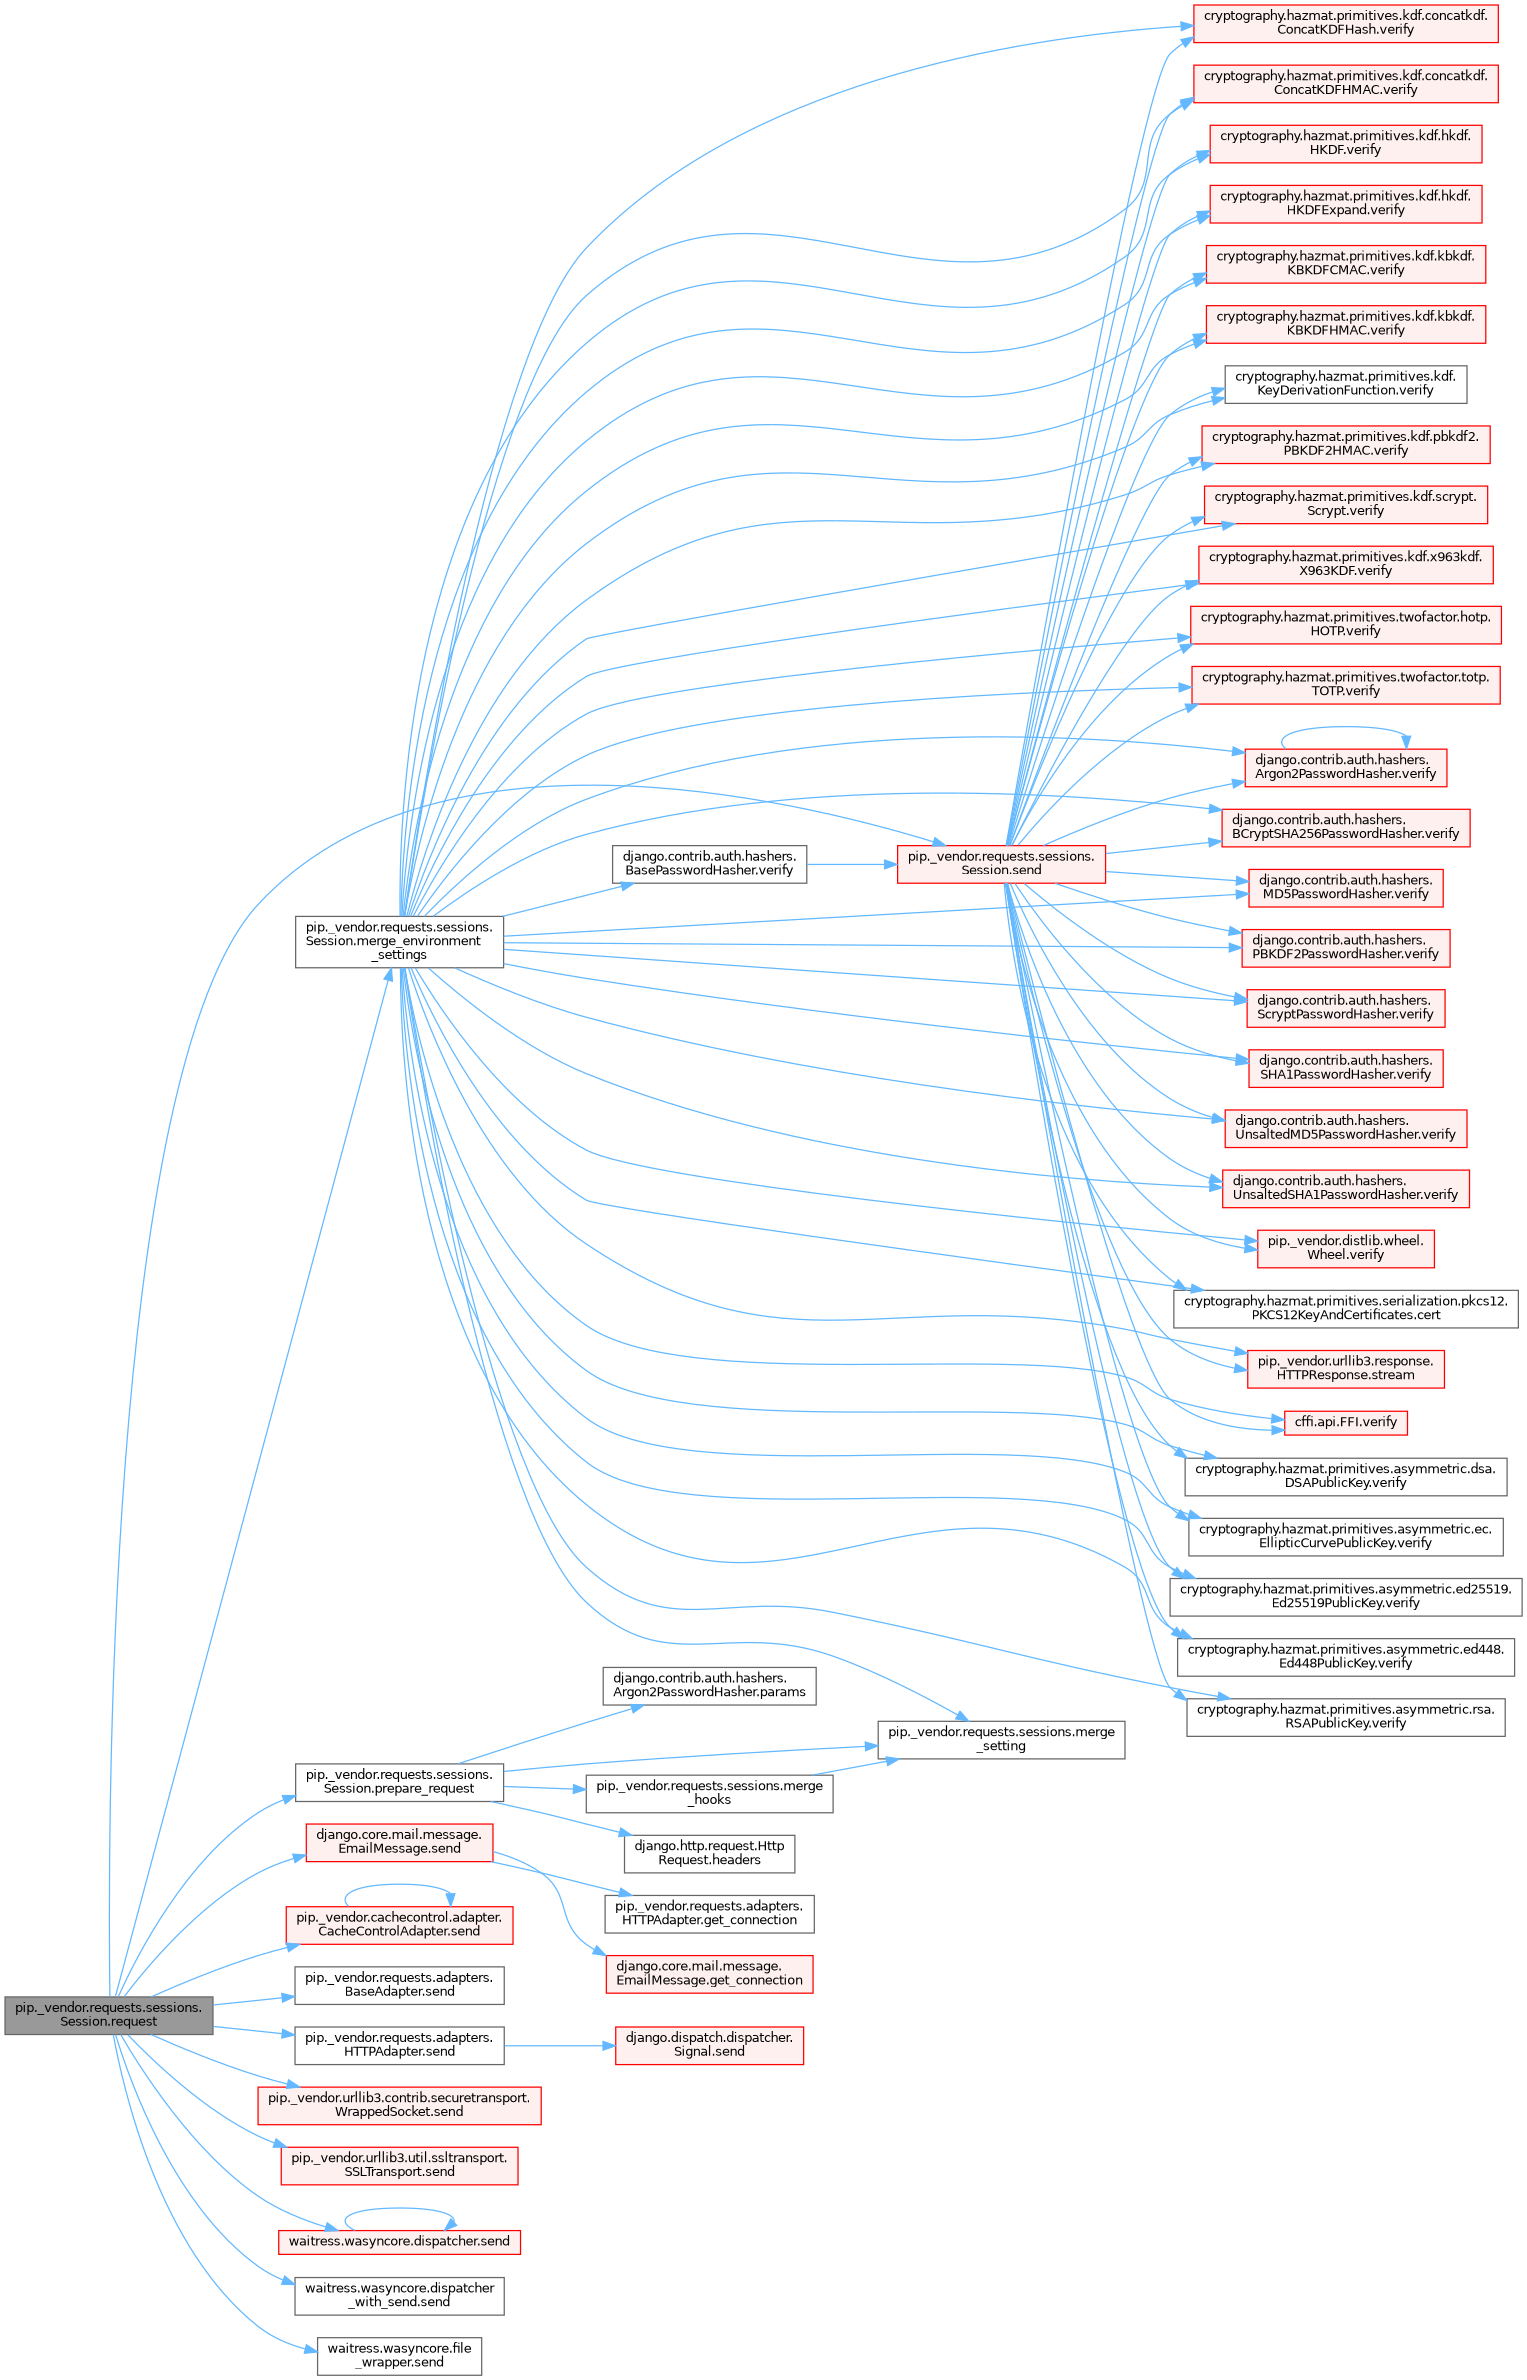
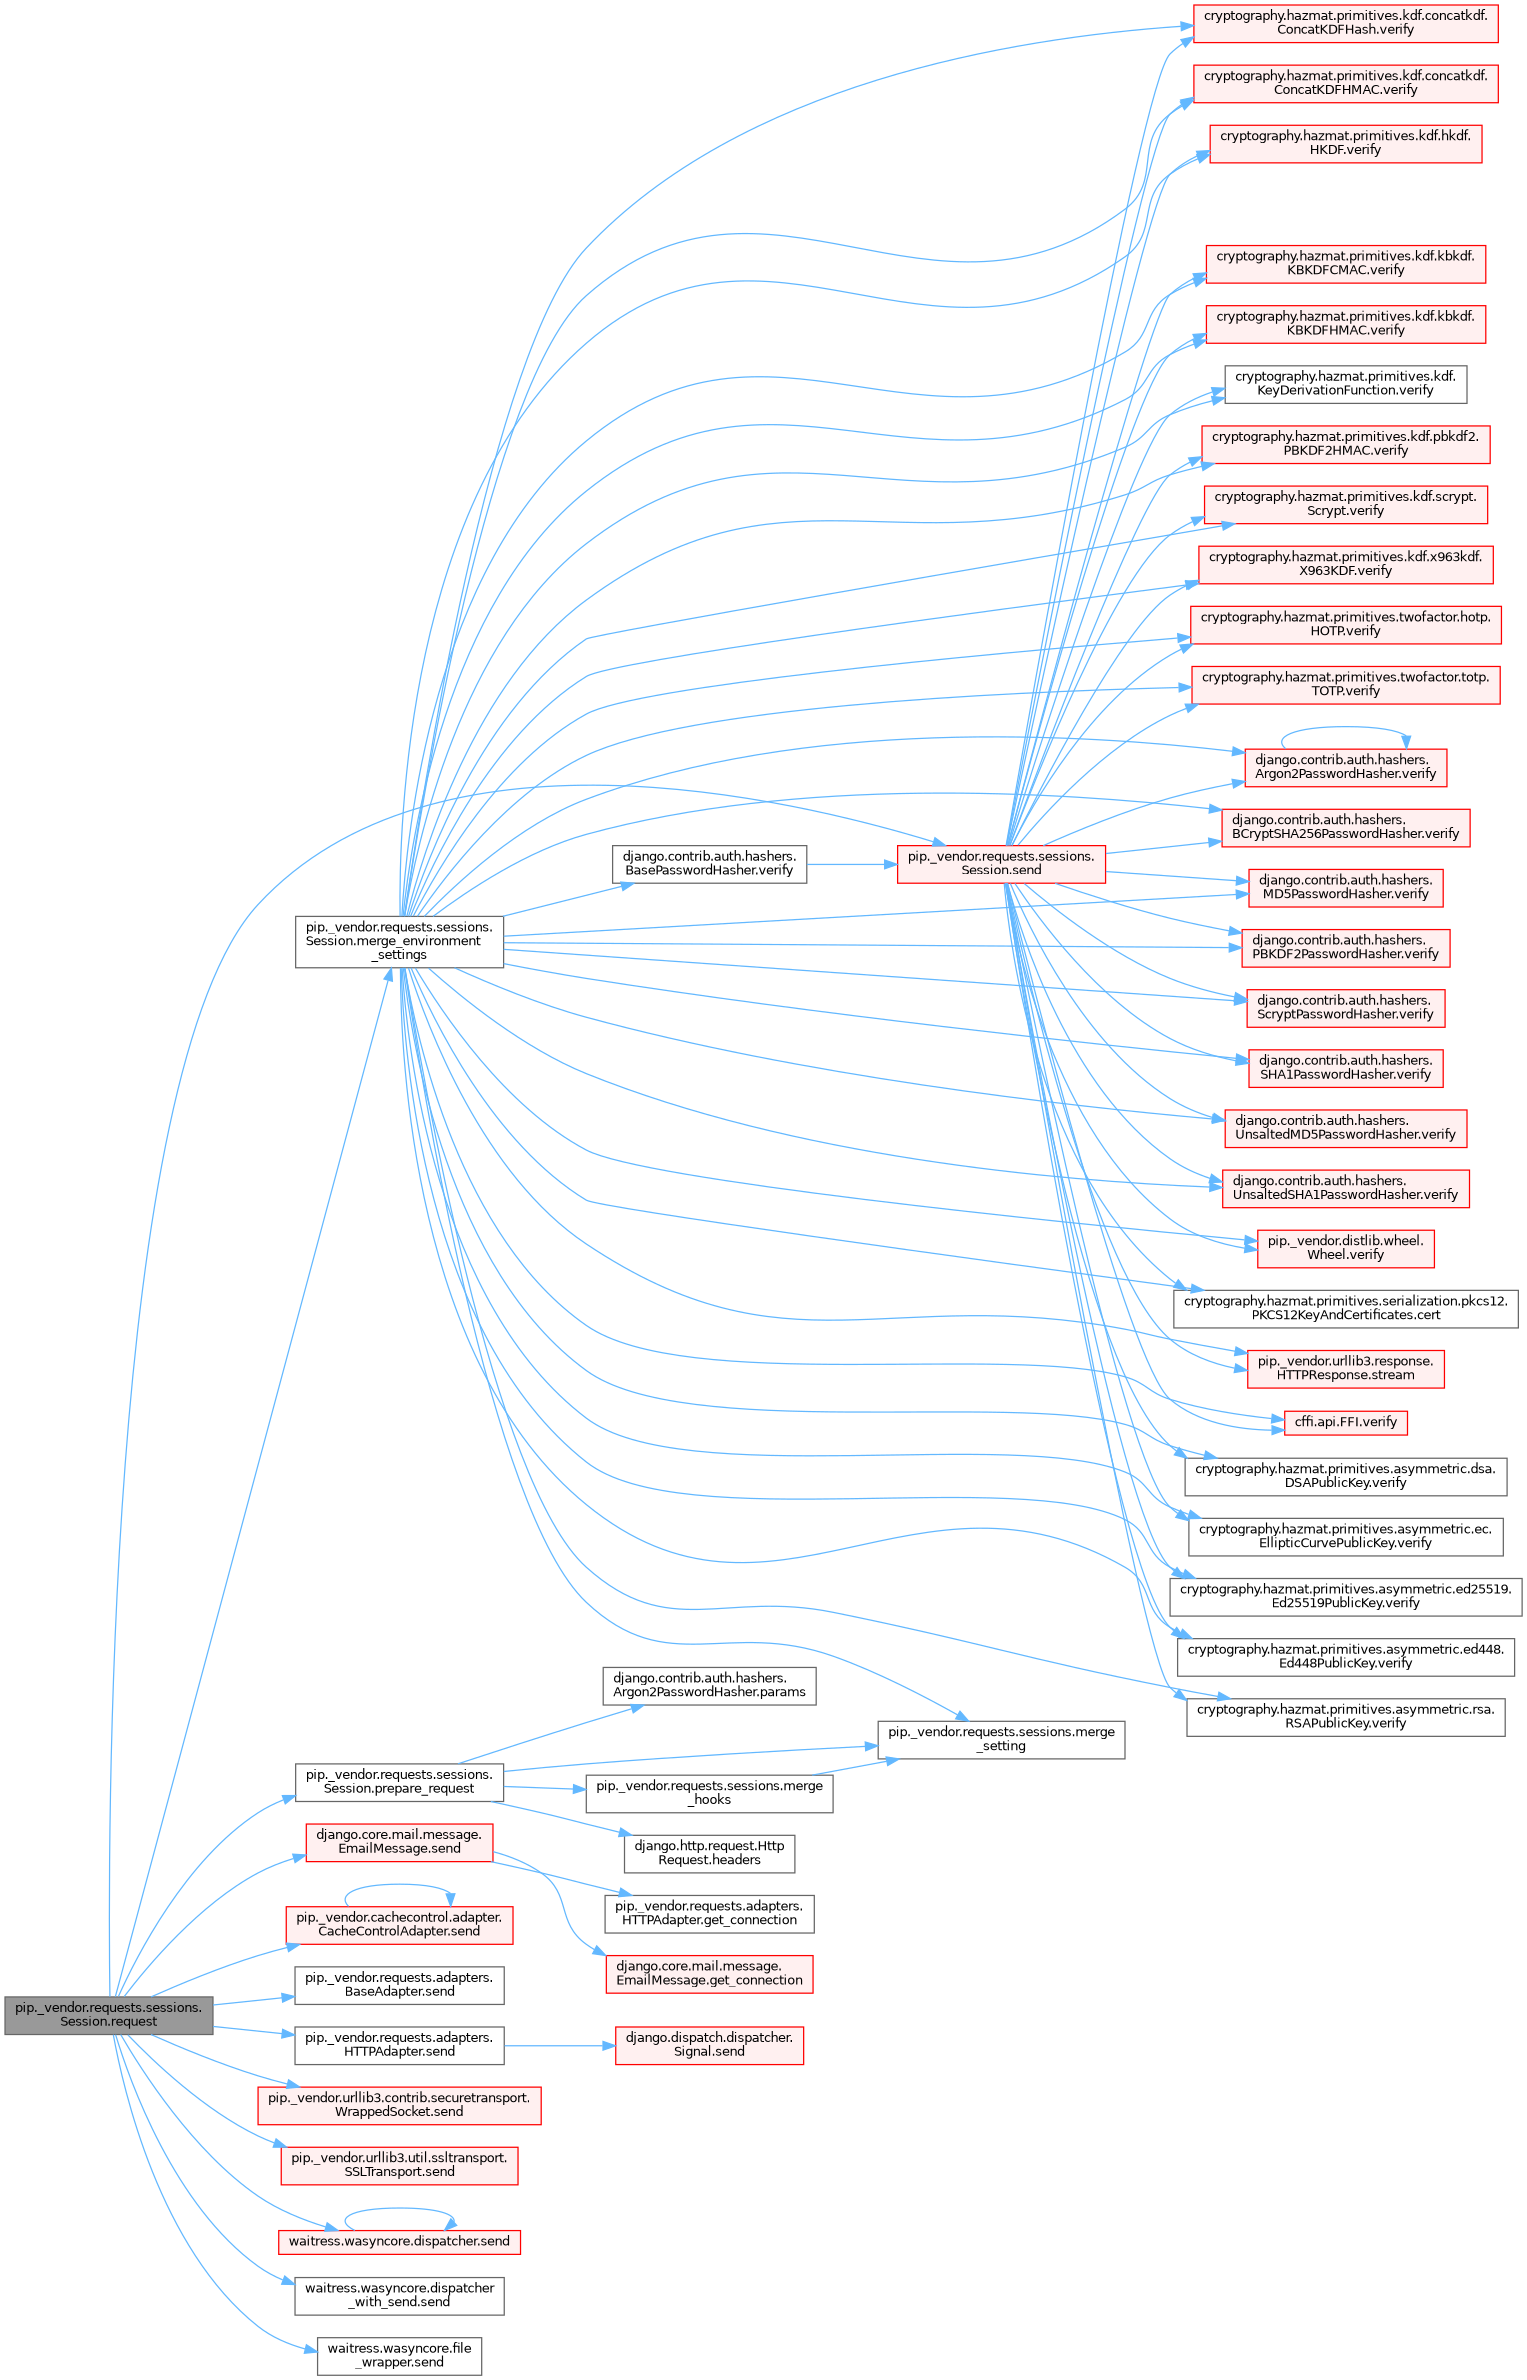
node "cryptography.hazmat.primitives.kdf.hkdf. HKDFExpand.verify": removed
